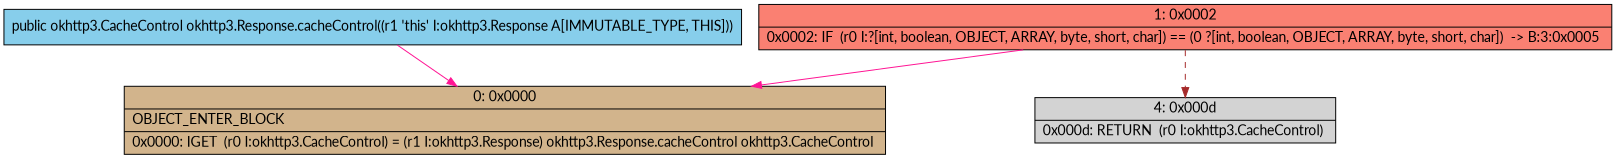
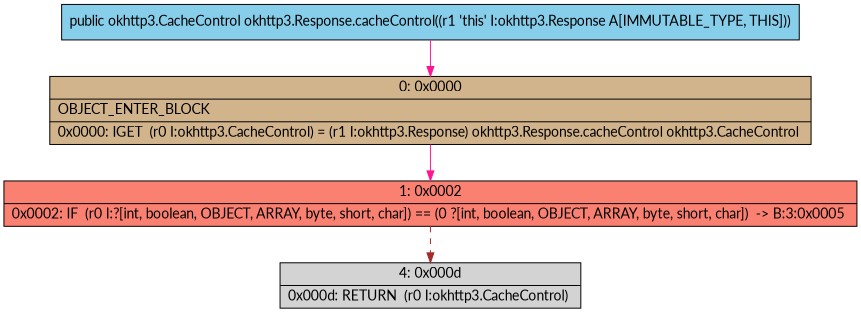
edge "1: 0x0002" -> "0: 0x0000": reversed
